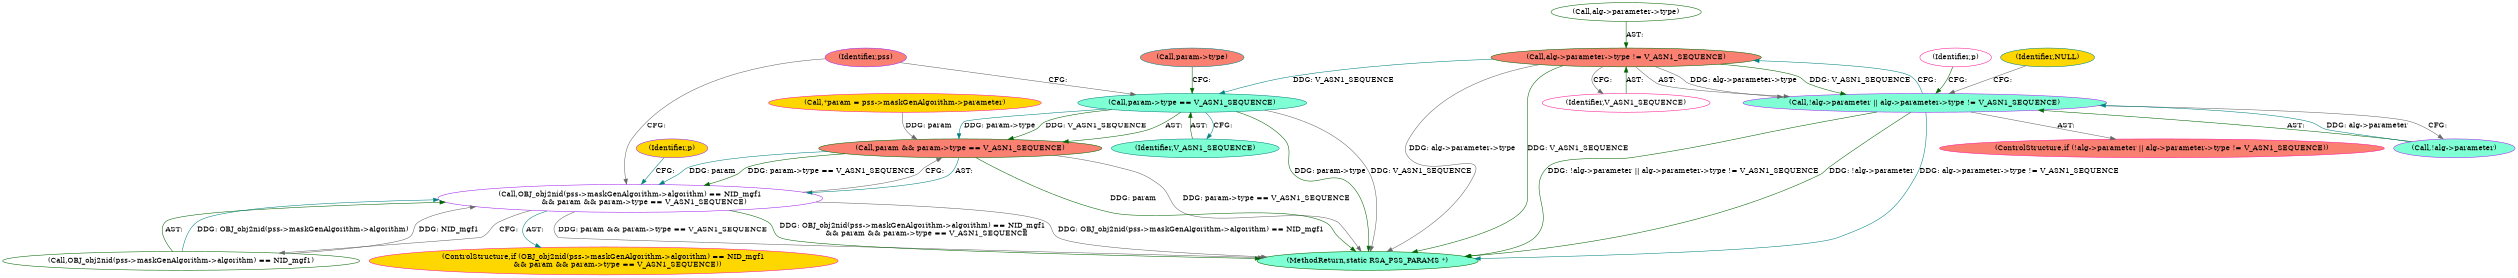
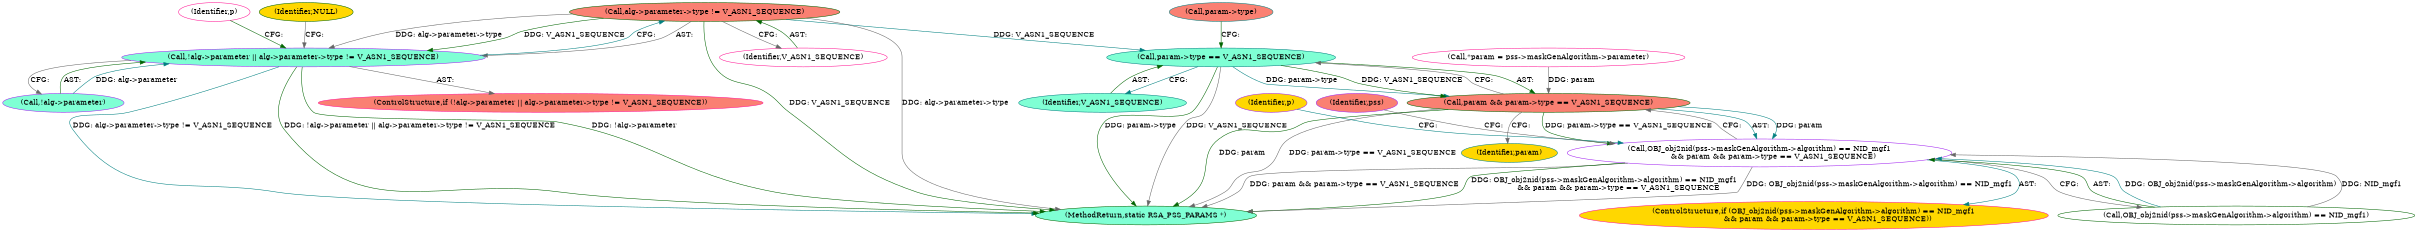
node "(Call,alg->parameter->type)": removed
node "(Identifier,NULL)": color teal -> darkgreen
edge "(Identifier,pss)" -> "(Call,param->type == V_ASN1_SEQUENCE)": now "(Call,param && param->type == V_ASN1_SEQUENCE)" -> "(Call,param->type == V_ASN1_SEQUENCE)"
node "(Call,*param = pss->maskGenAlgorithm->parameter)": fillcolor gold -> white
node "(Identifier,param)": added
